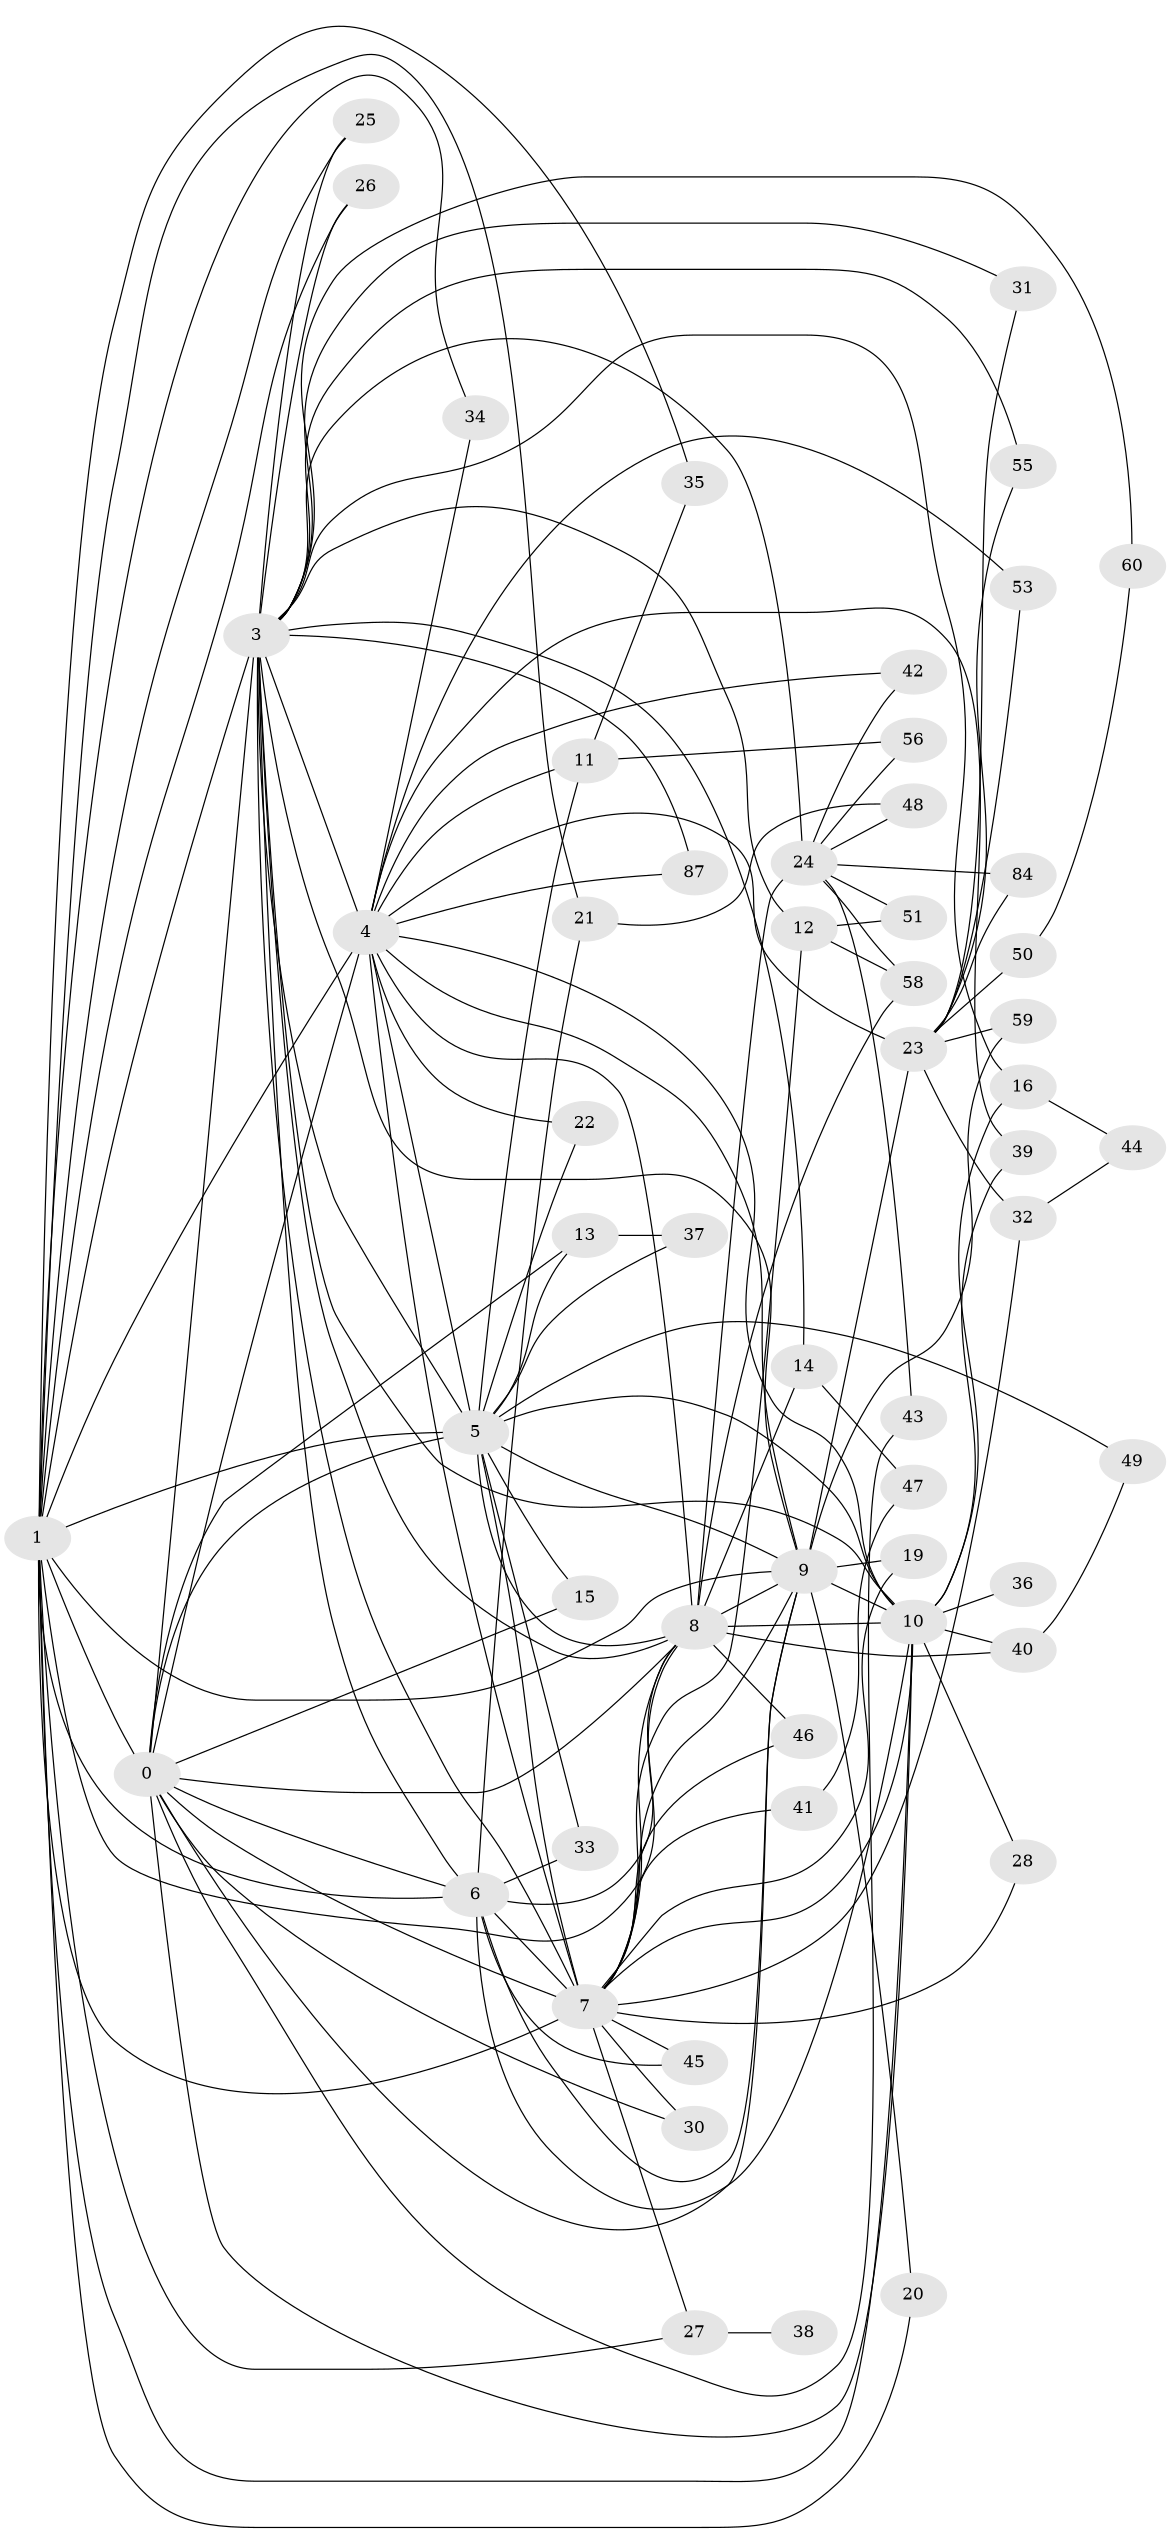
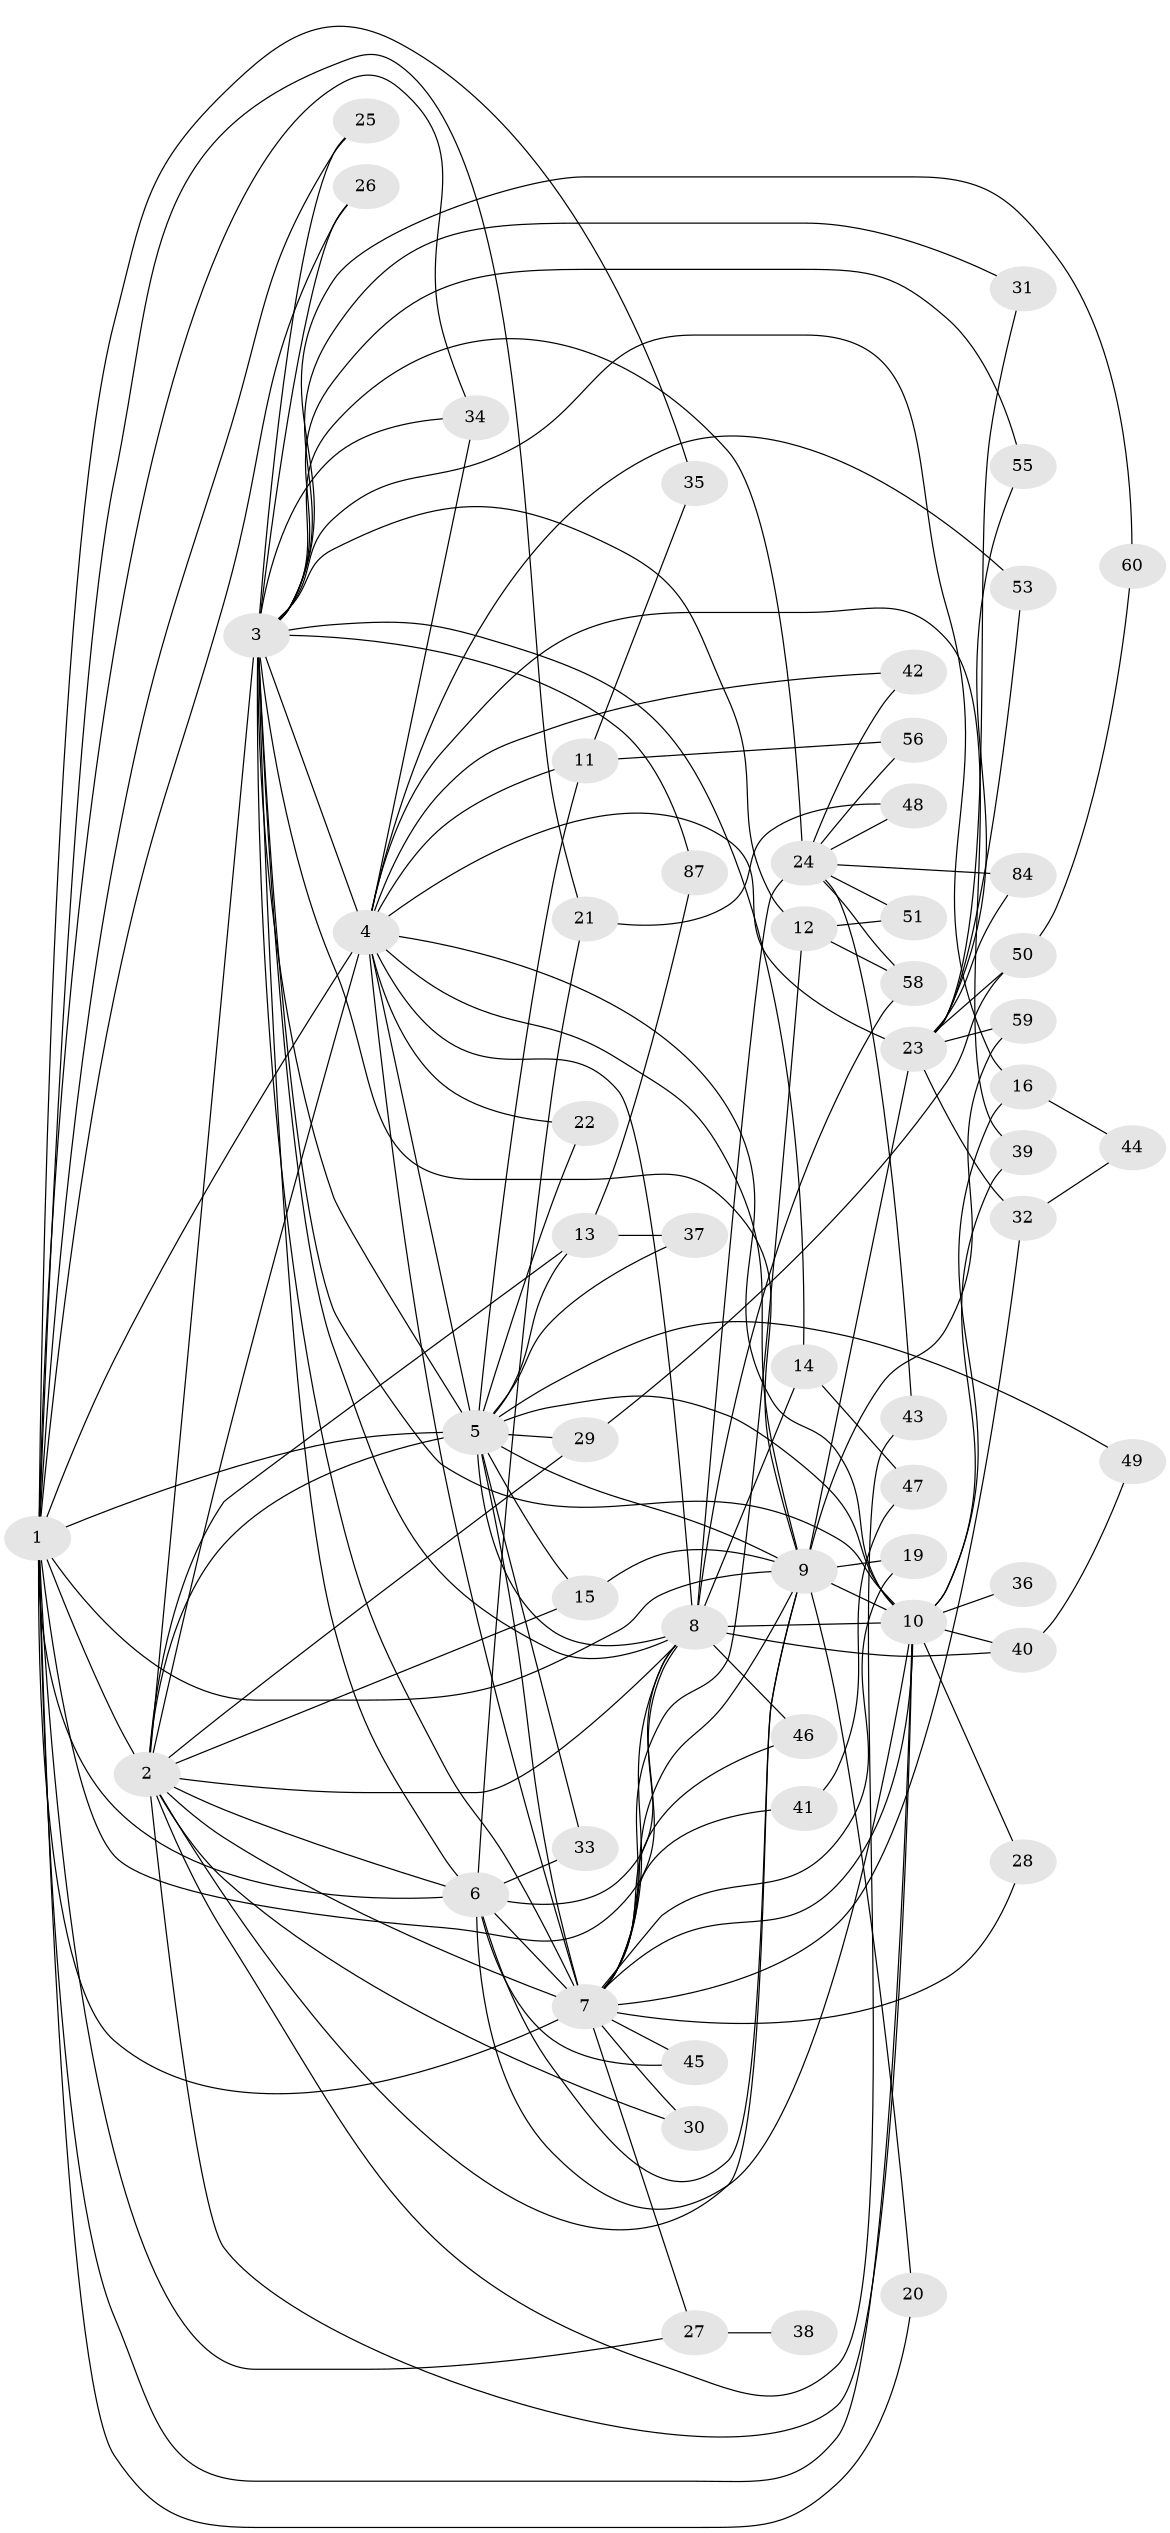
edge "87" -- "4": now "87" -- "13"
edge "3" -- "1": now "3" -- "34"
node "29": added
edge "9" -- "8": now "9" -- "15"
node "0": label "0" -> "2"
